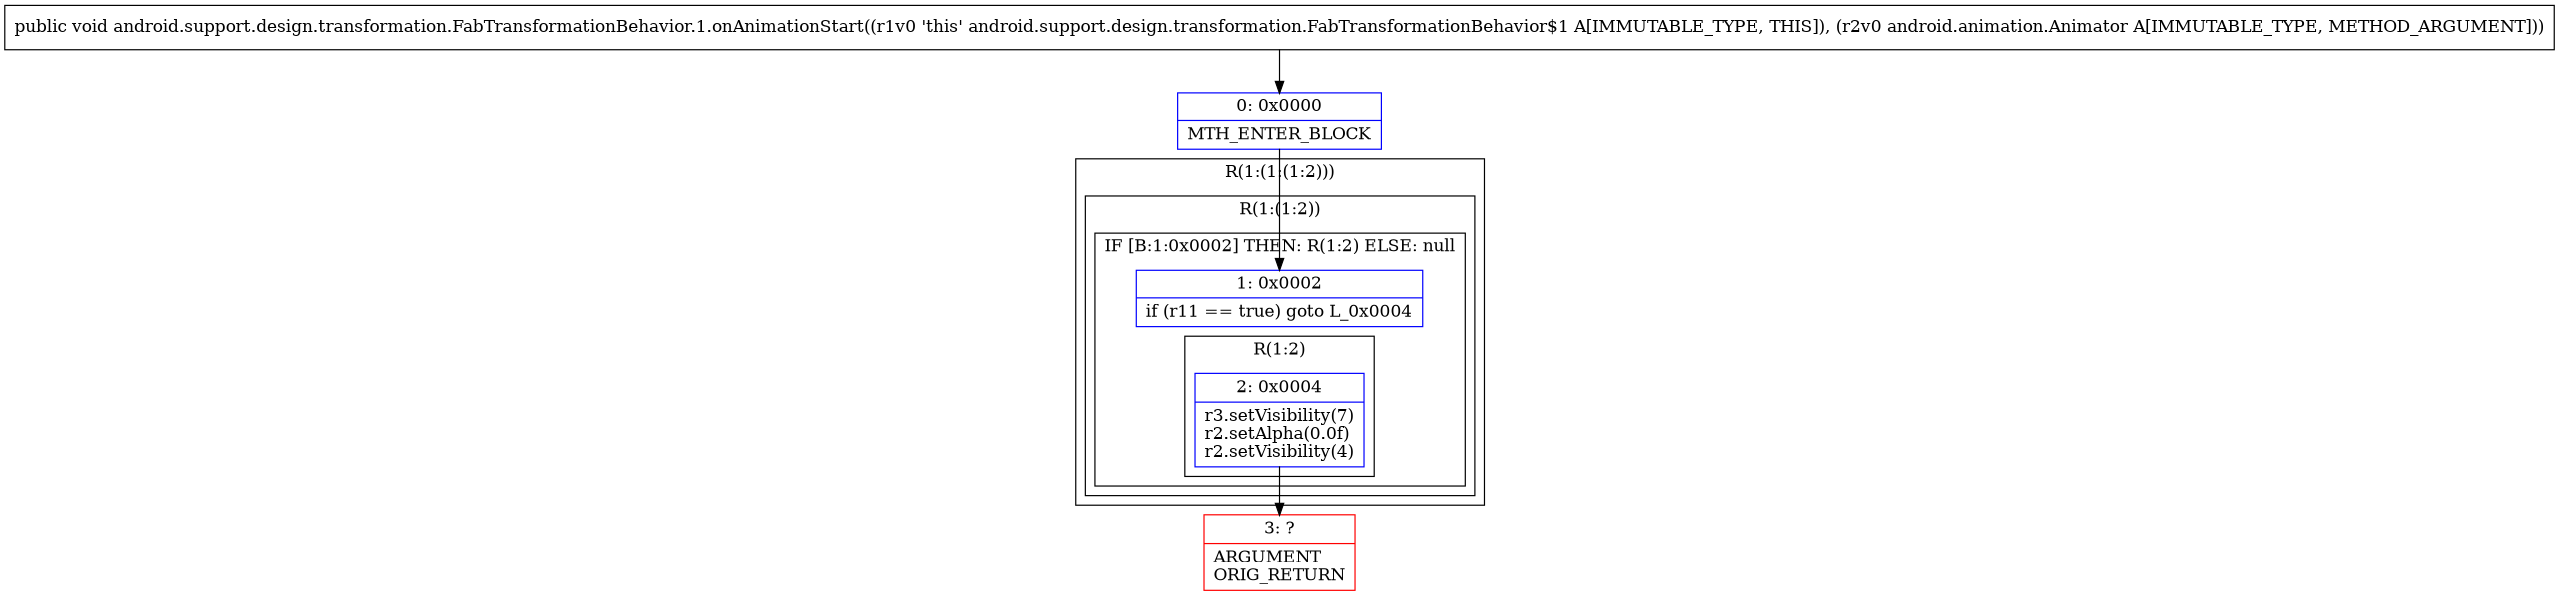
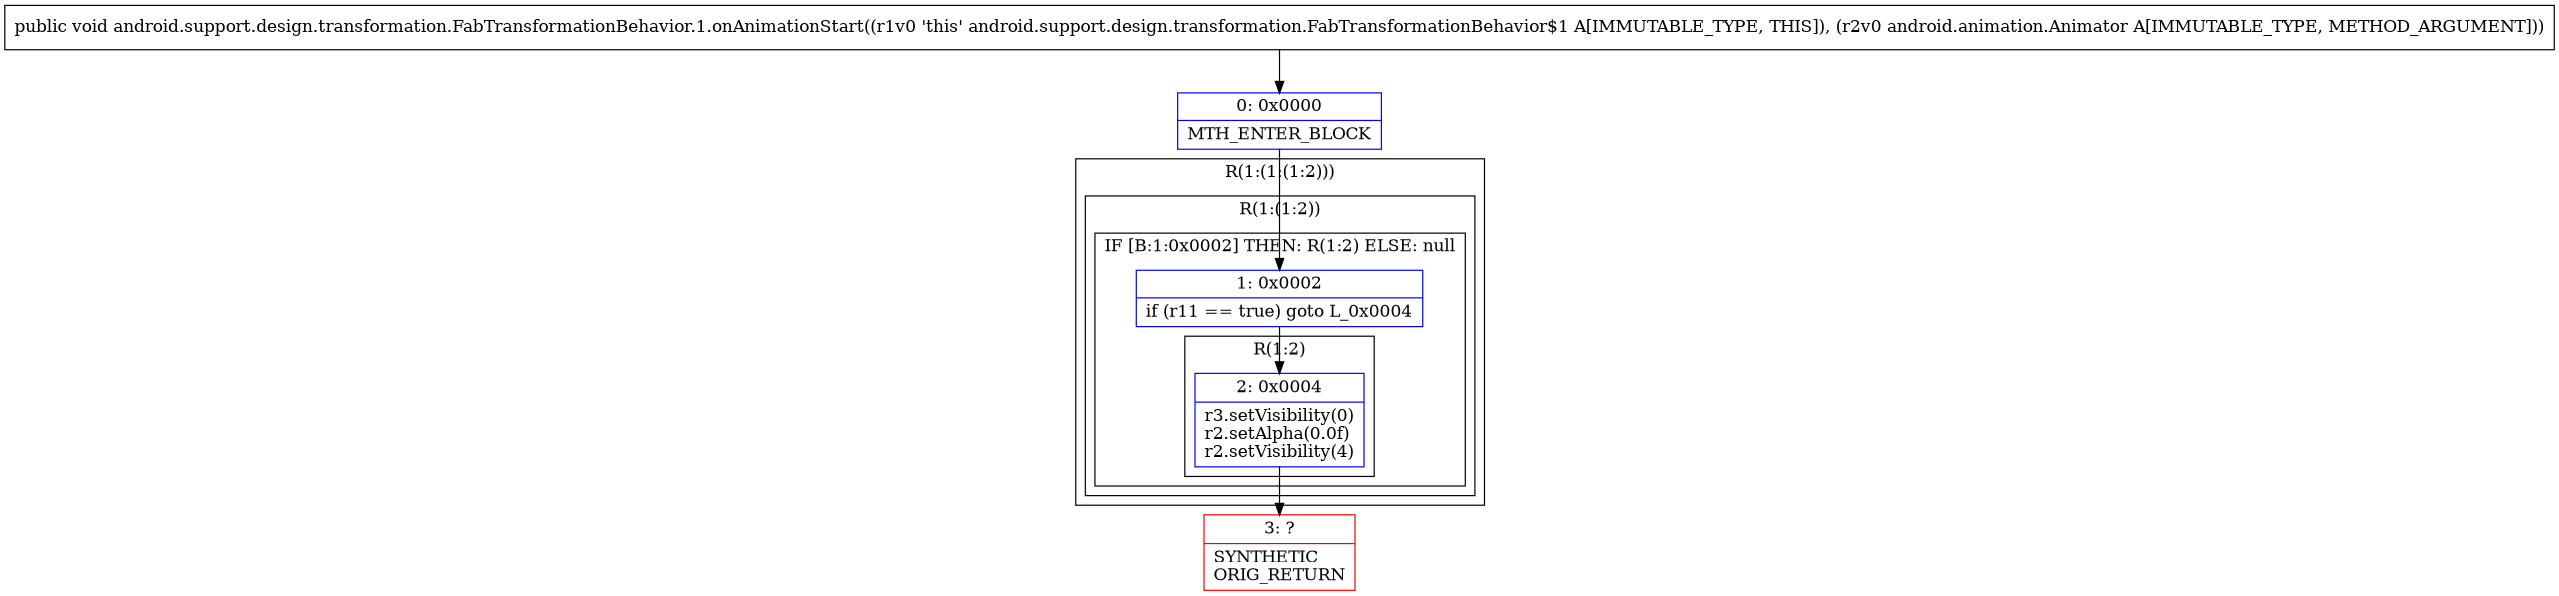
edge "1: 0x0002" -> "2: 0x0004": added
node "2: 0x0004": text "r3.setVisibility(7)" -> "r3.setVisibility(0)"
node "3: ?": text "ARGUMENT" -> "SYNTHETIC"
